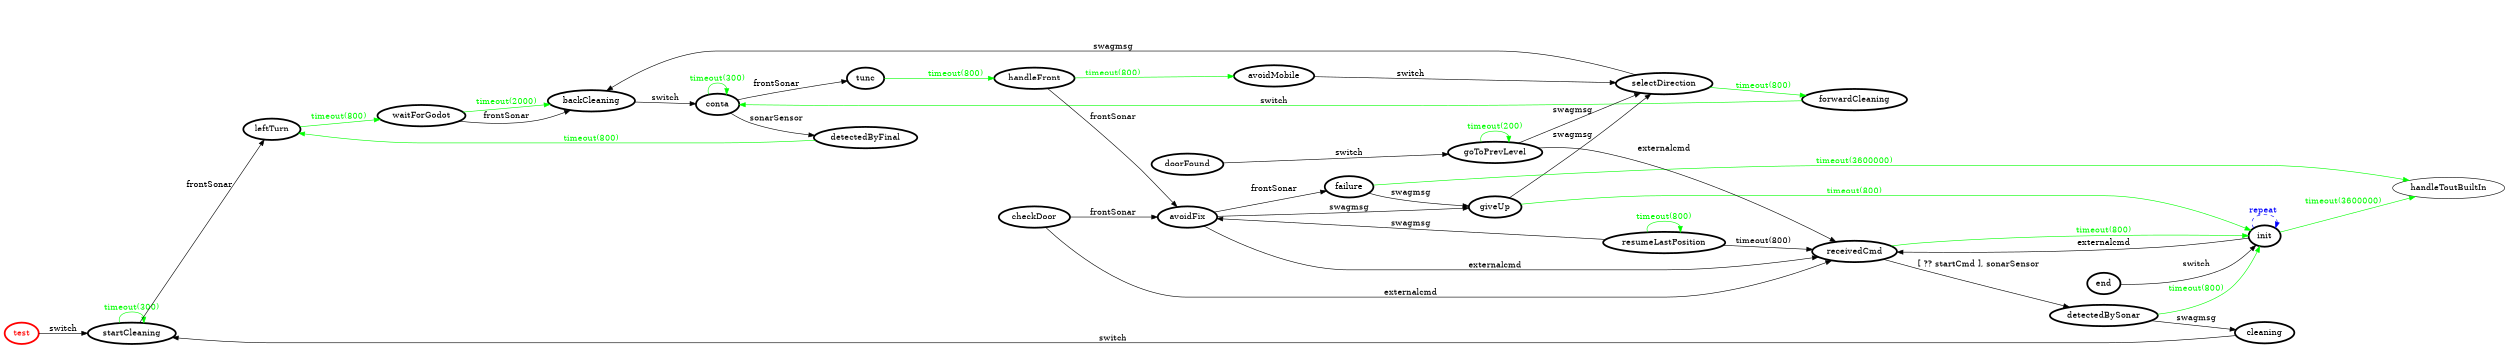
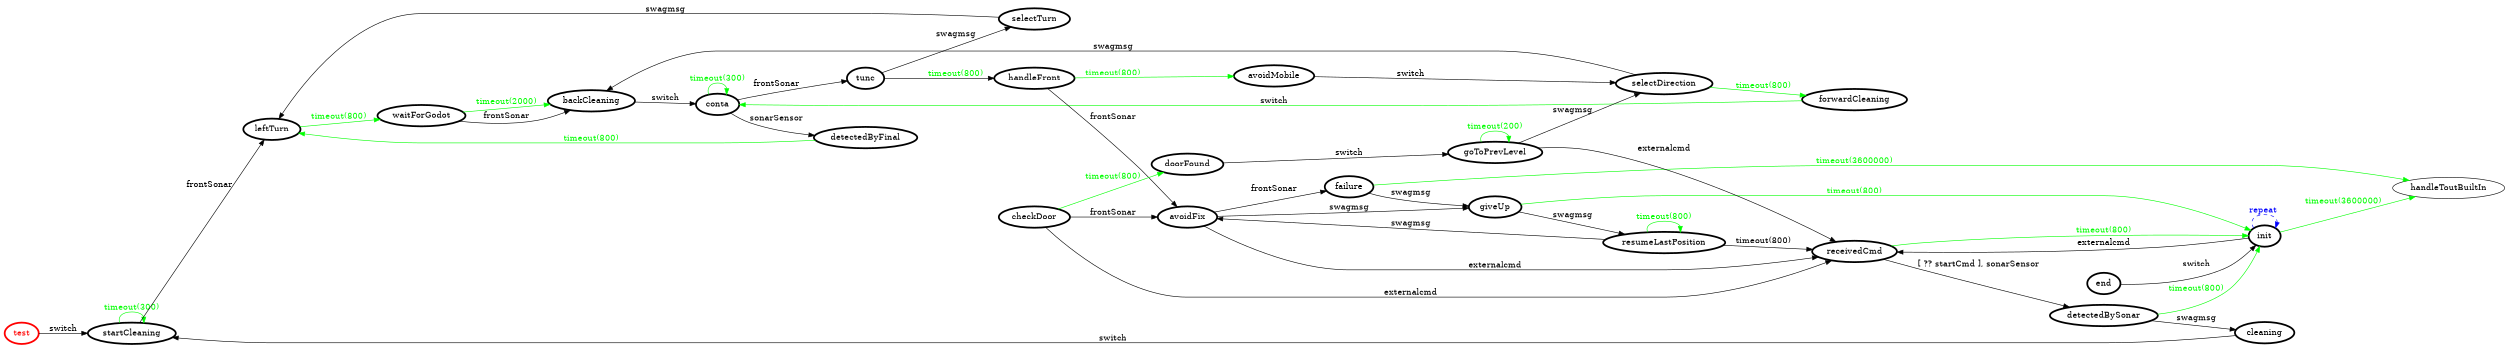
node "selectTurn": added
edge "tunc" -> "handleFront": color green -> black
edge "giveUp" -> "selectDirection": now "giveUp" -> "resumeLastPosition"
edge "checkDoor" -> "doorFound": added, label "timeout(800)"
